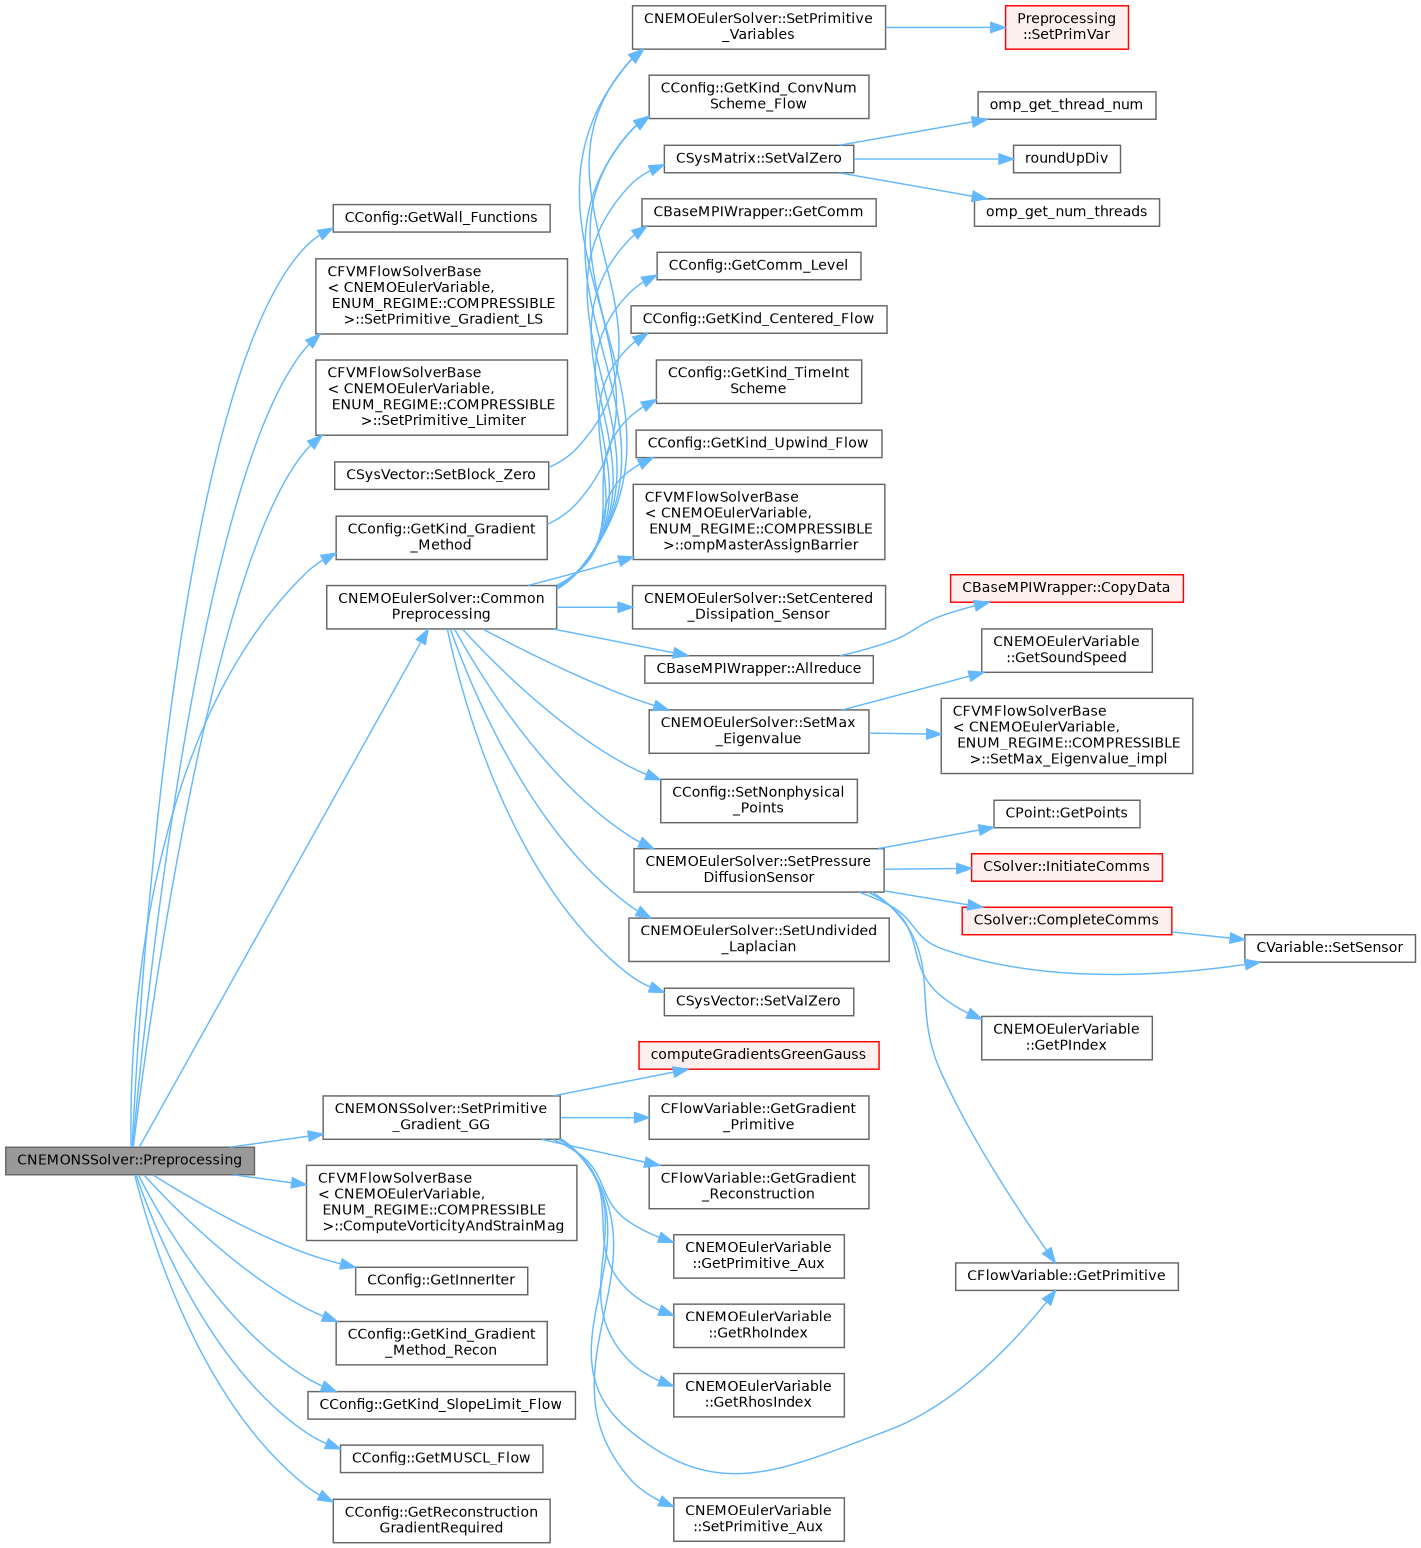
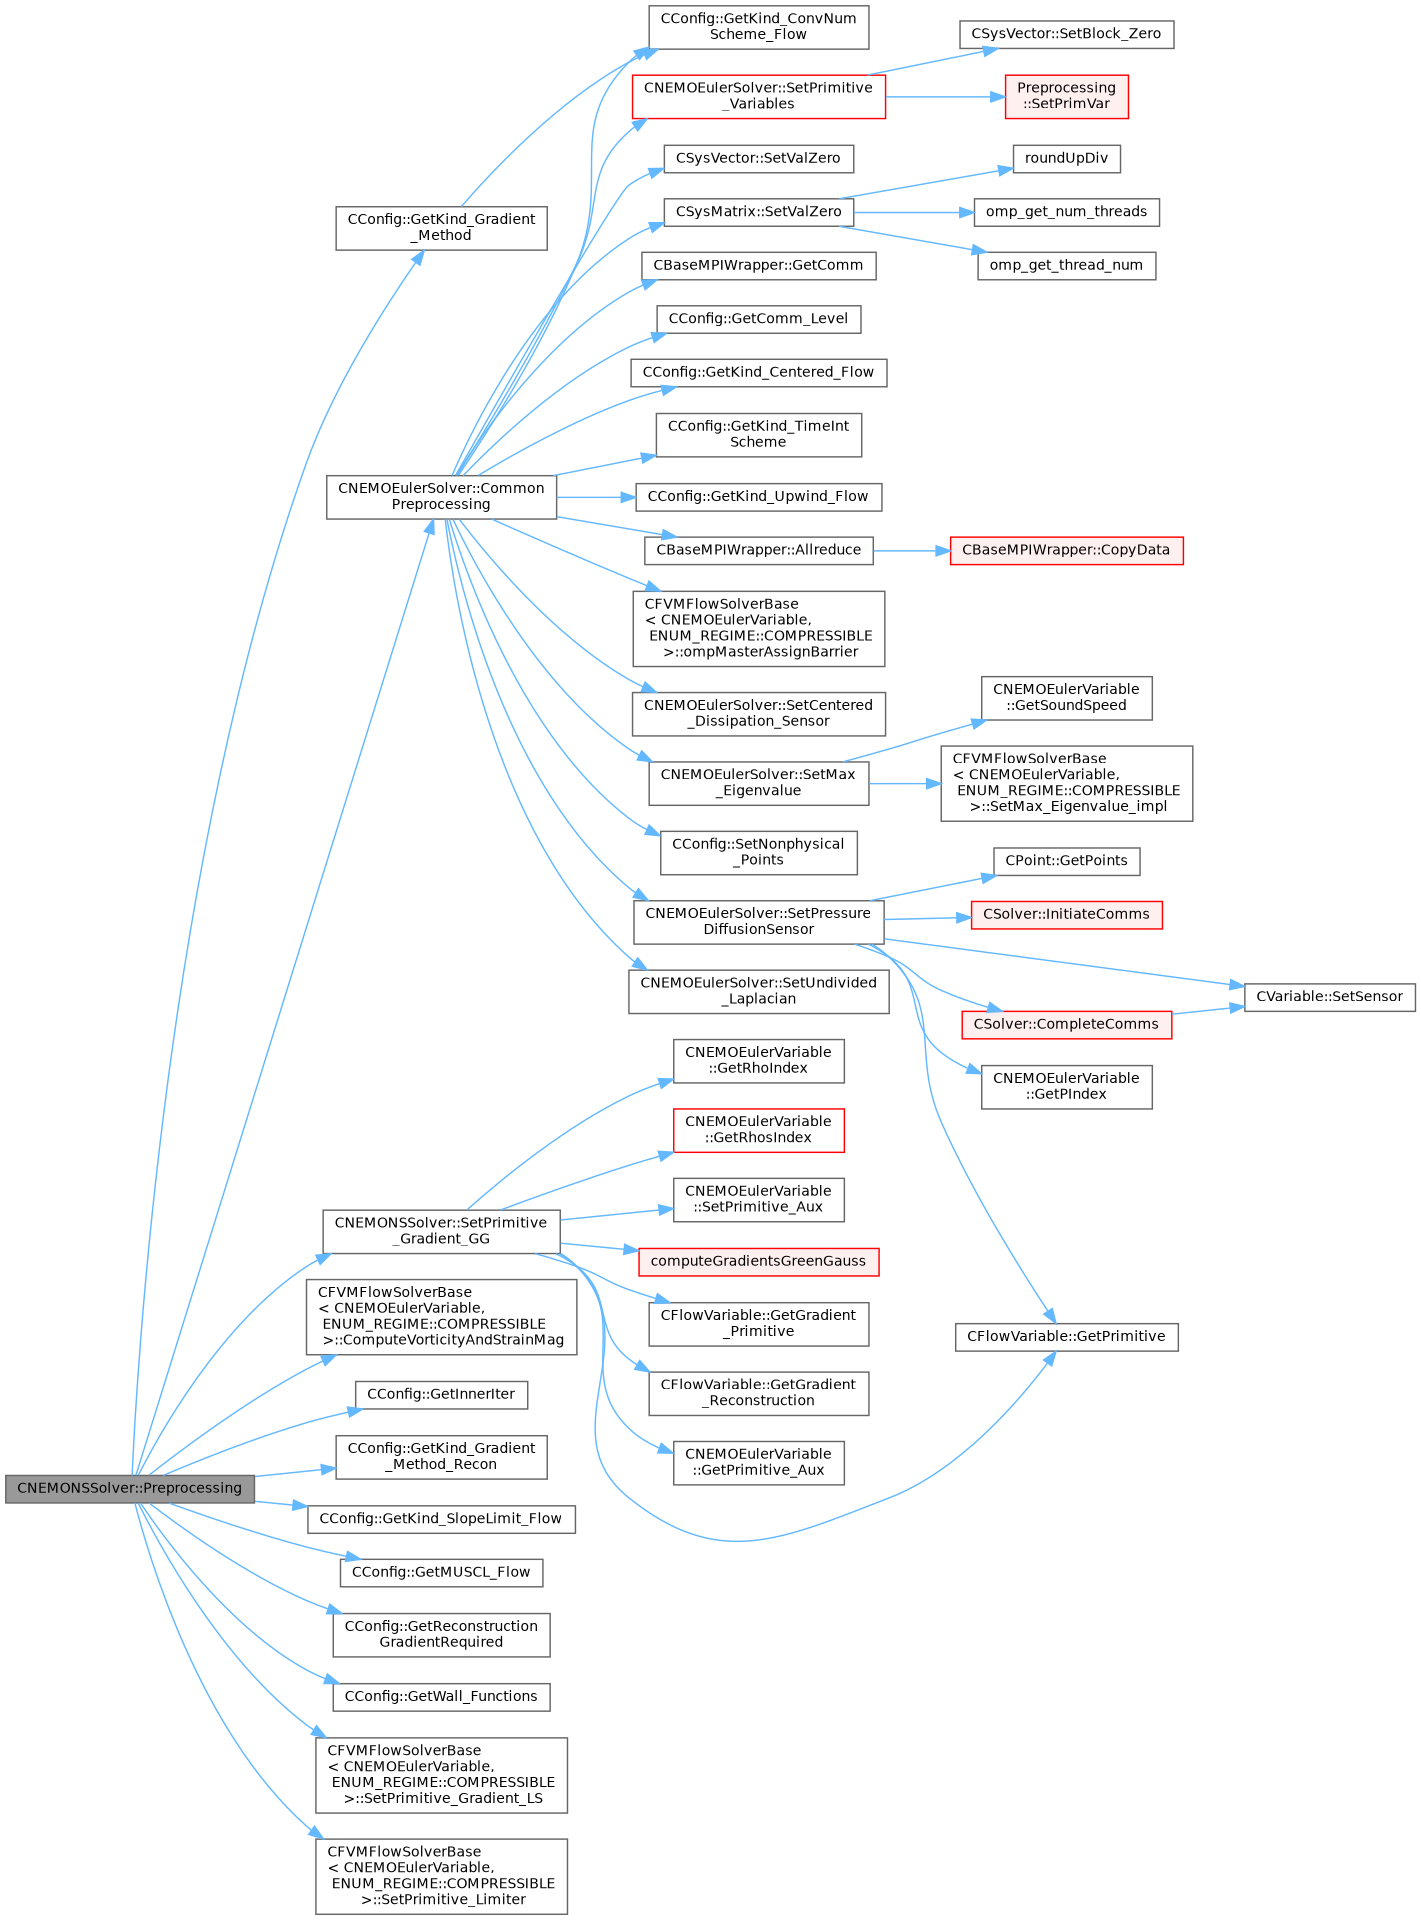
node "CNEMOEulerSolver::SetPrimitive _Variables": color grey40 -> red
edge "CSysVector::SetBlock_Zero" -> "CNEMOEulerSolver::SetPrimitive _Variables": reversed
node "CNEMOEulerVariable ::GetRhosIndex": color grey40 -> red
